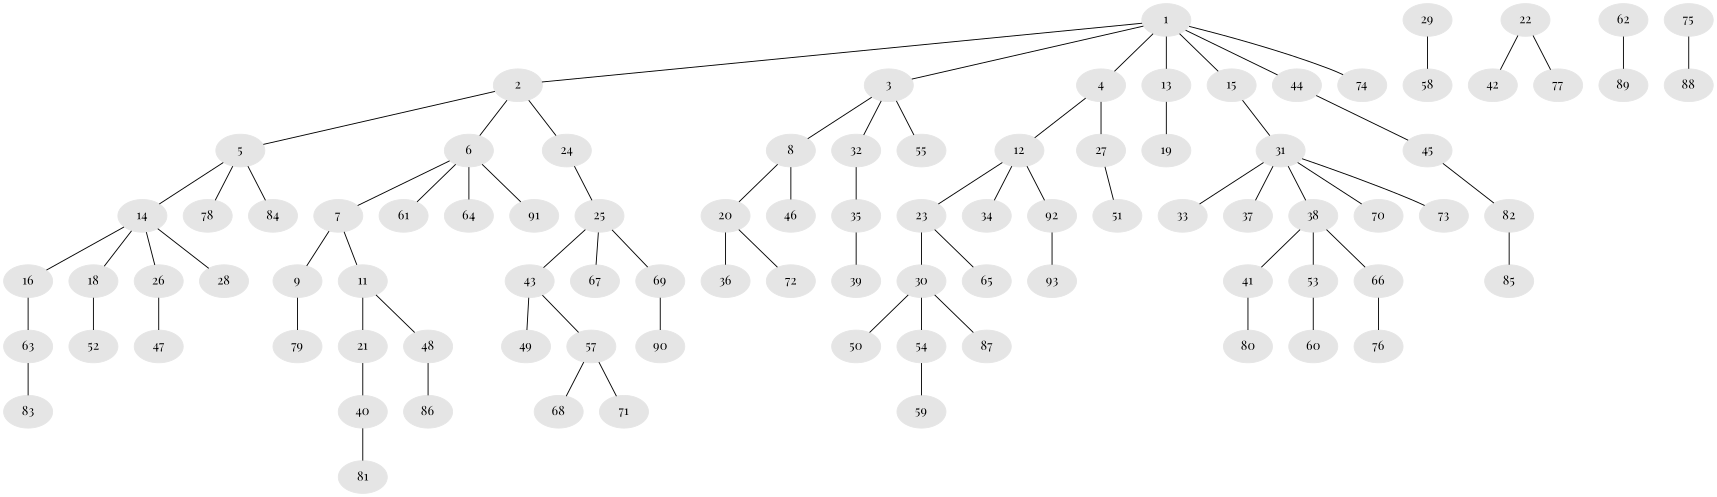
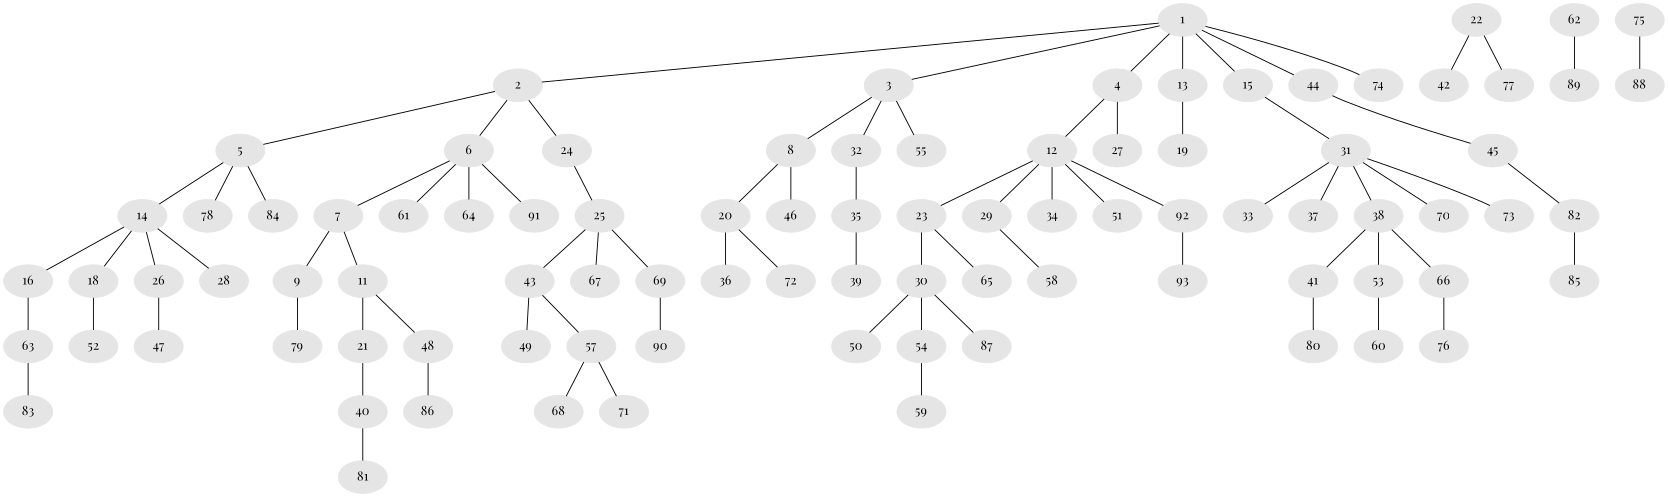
edge "12" -- "29": added
edge "27" -- "51": now "12" -- "51"
